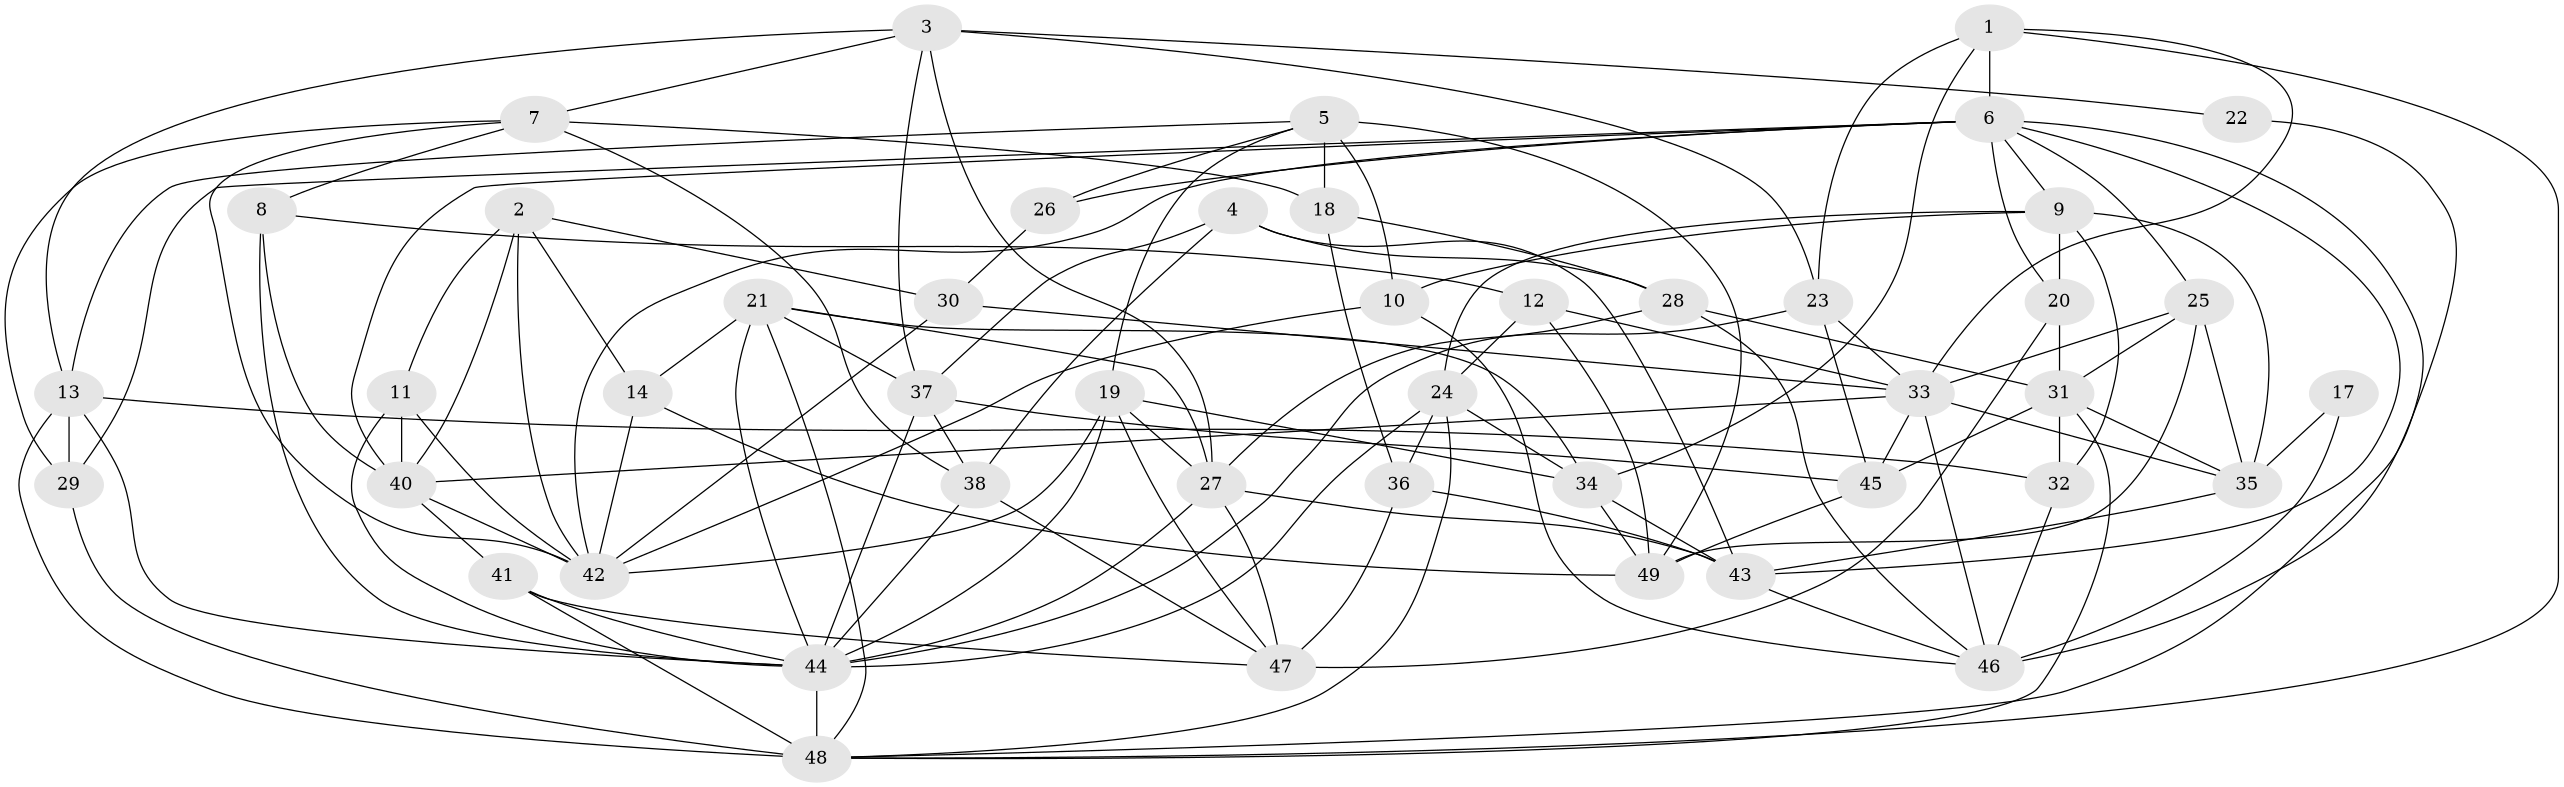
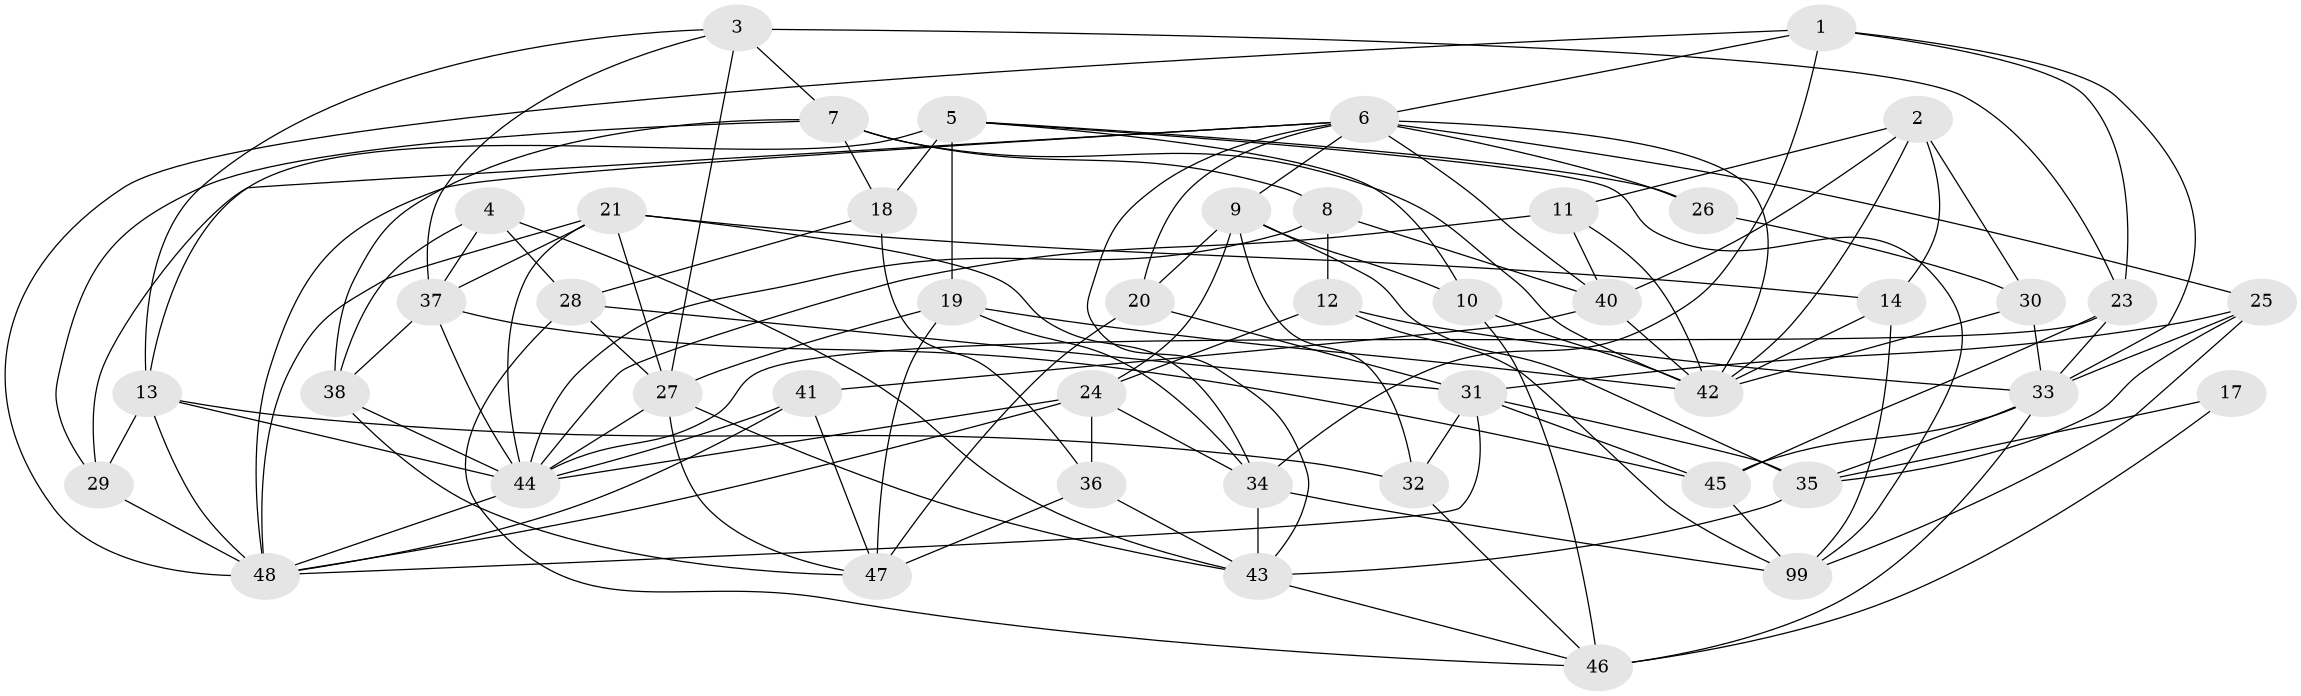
node "22": removed
edge "33" -- "40": removed
edge "19" -- "44": removed
node "49": label "49" -> "99"
